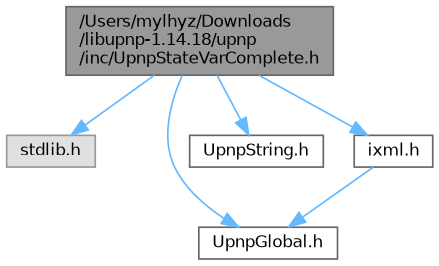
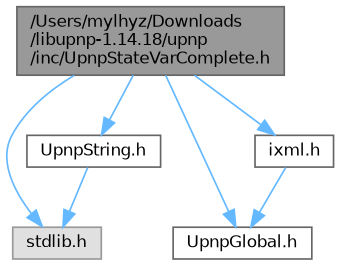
edge "UpnpString.h" -> "stdlib.h": added
